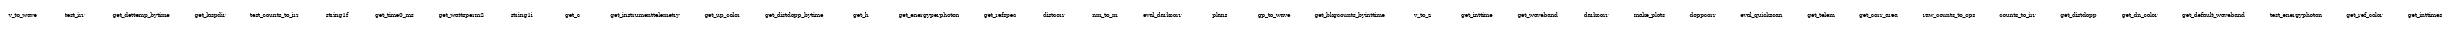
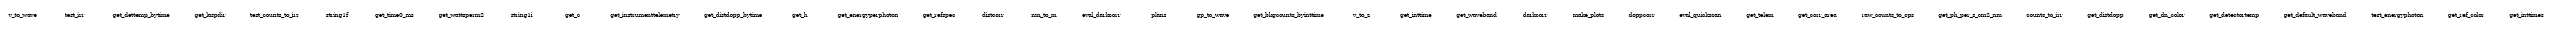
node "get_up_color": removed
node "get_ph_per_s_cm2_nm": added
node "get_detectortemp": added
